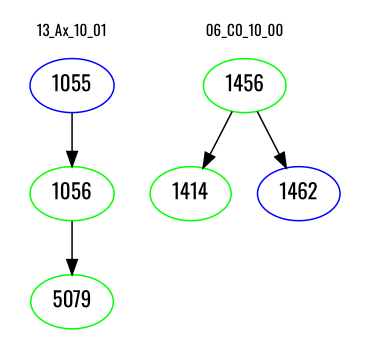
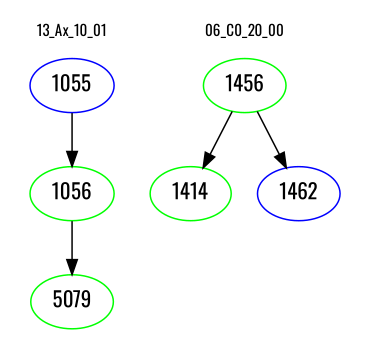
cluster "06_C0_10_00": label "06_C0_10_00" -> "06_C0_20_00"
